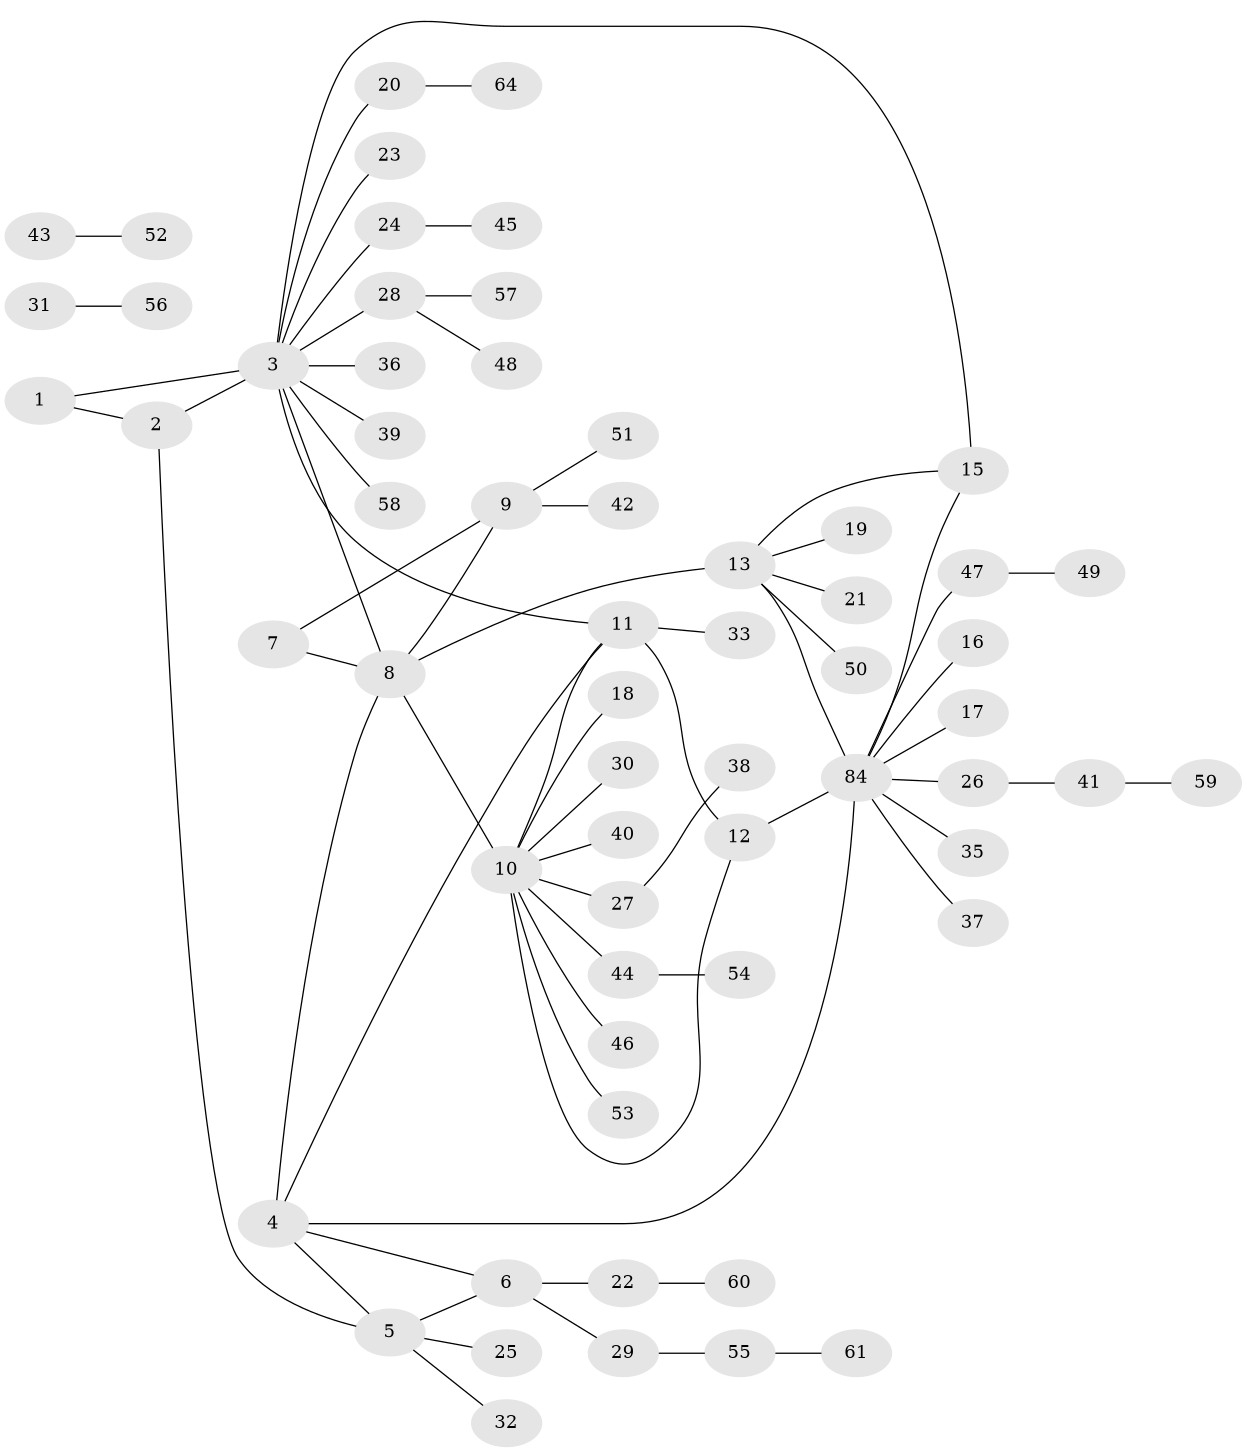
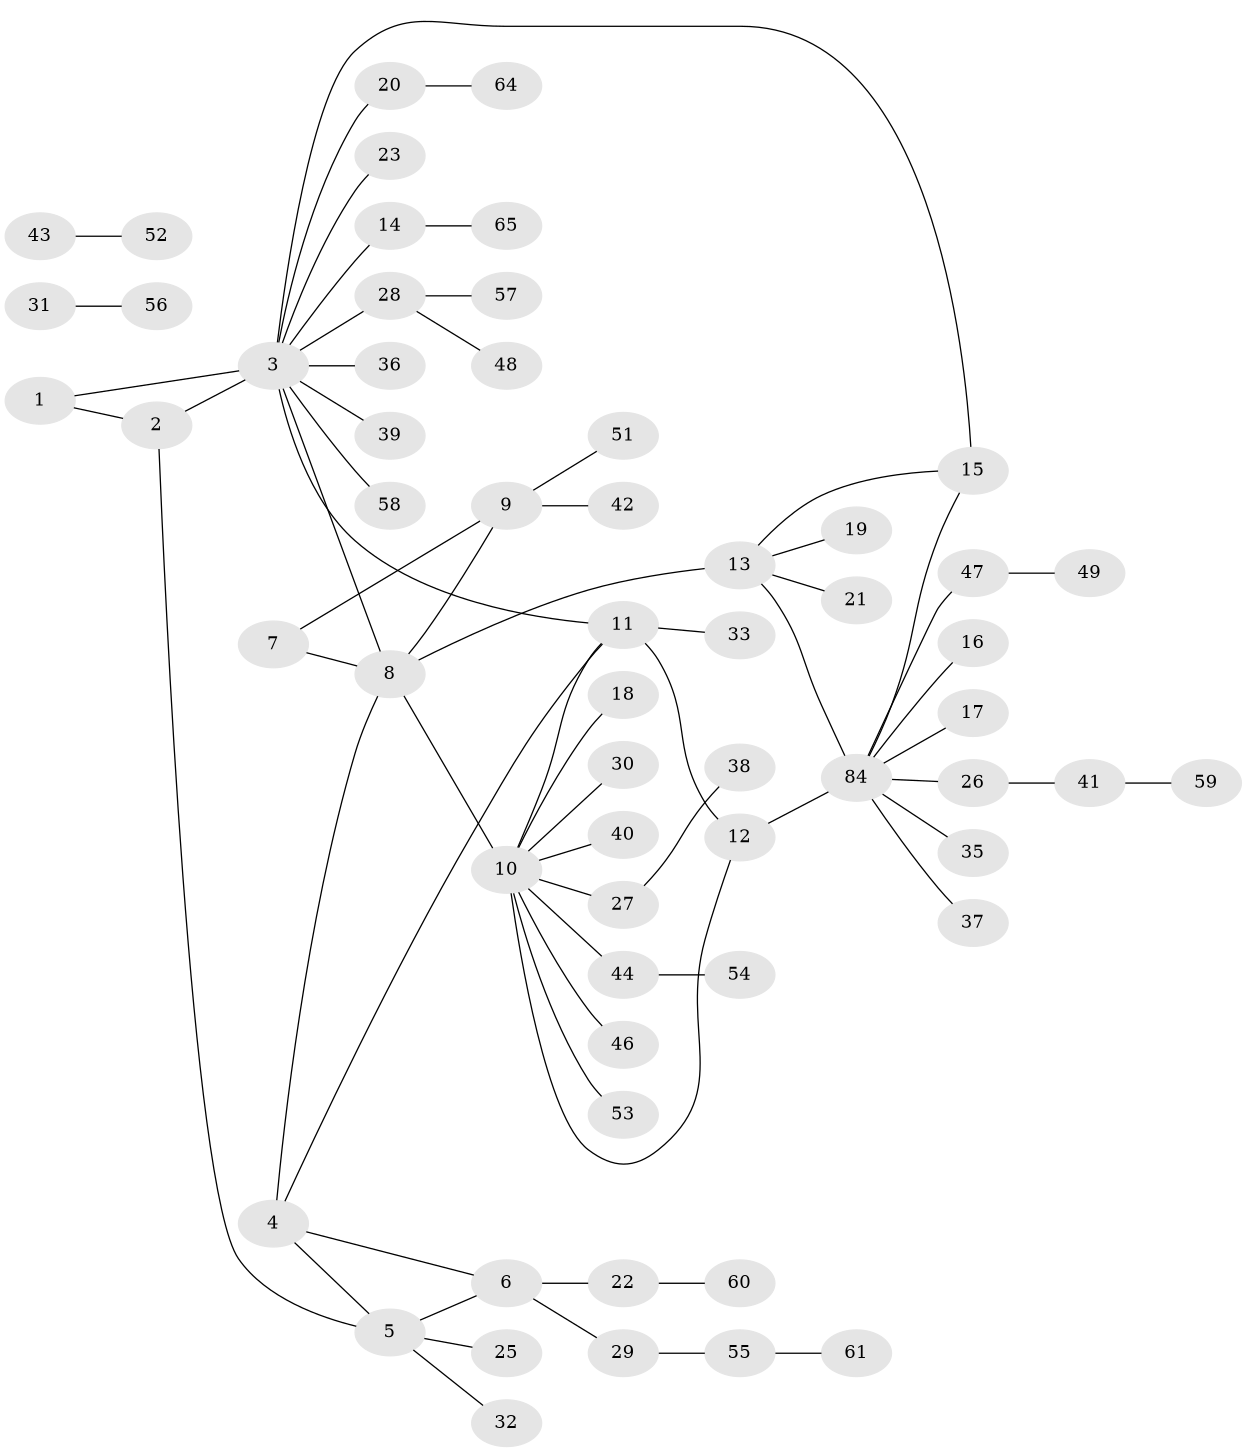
node "24": label "24" -> "14"
node "45": label "45" -> "65"
node "50": removed
edge "84" -- "4": removed
